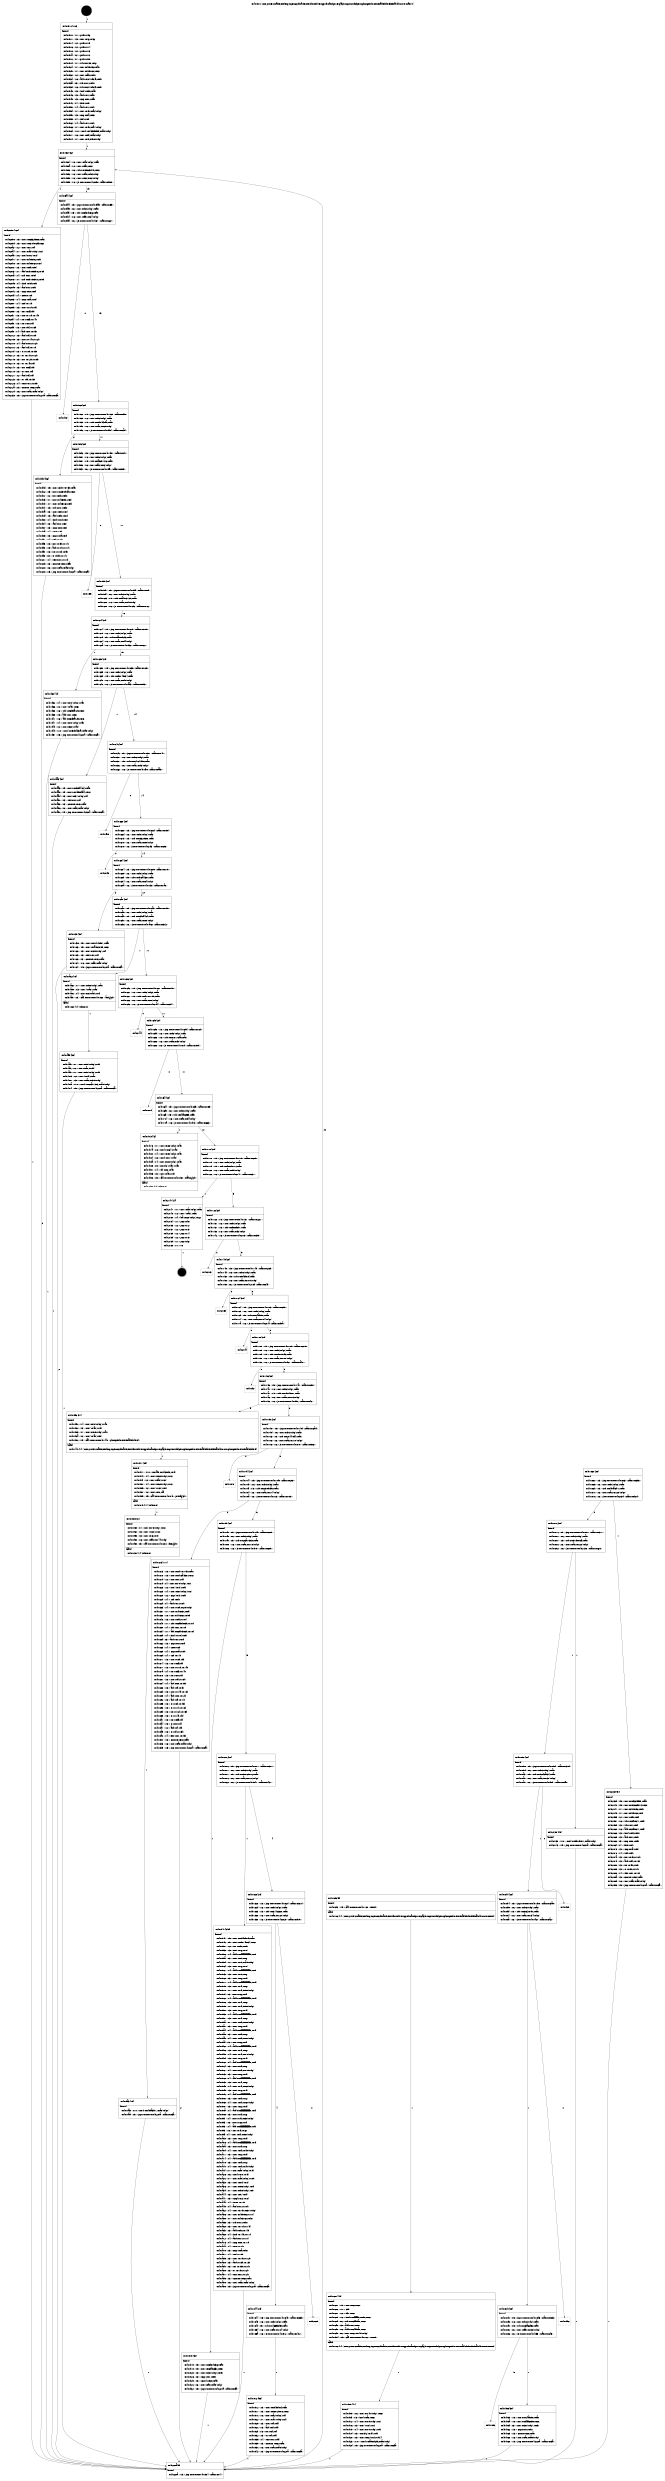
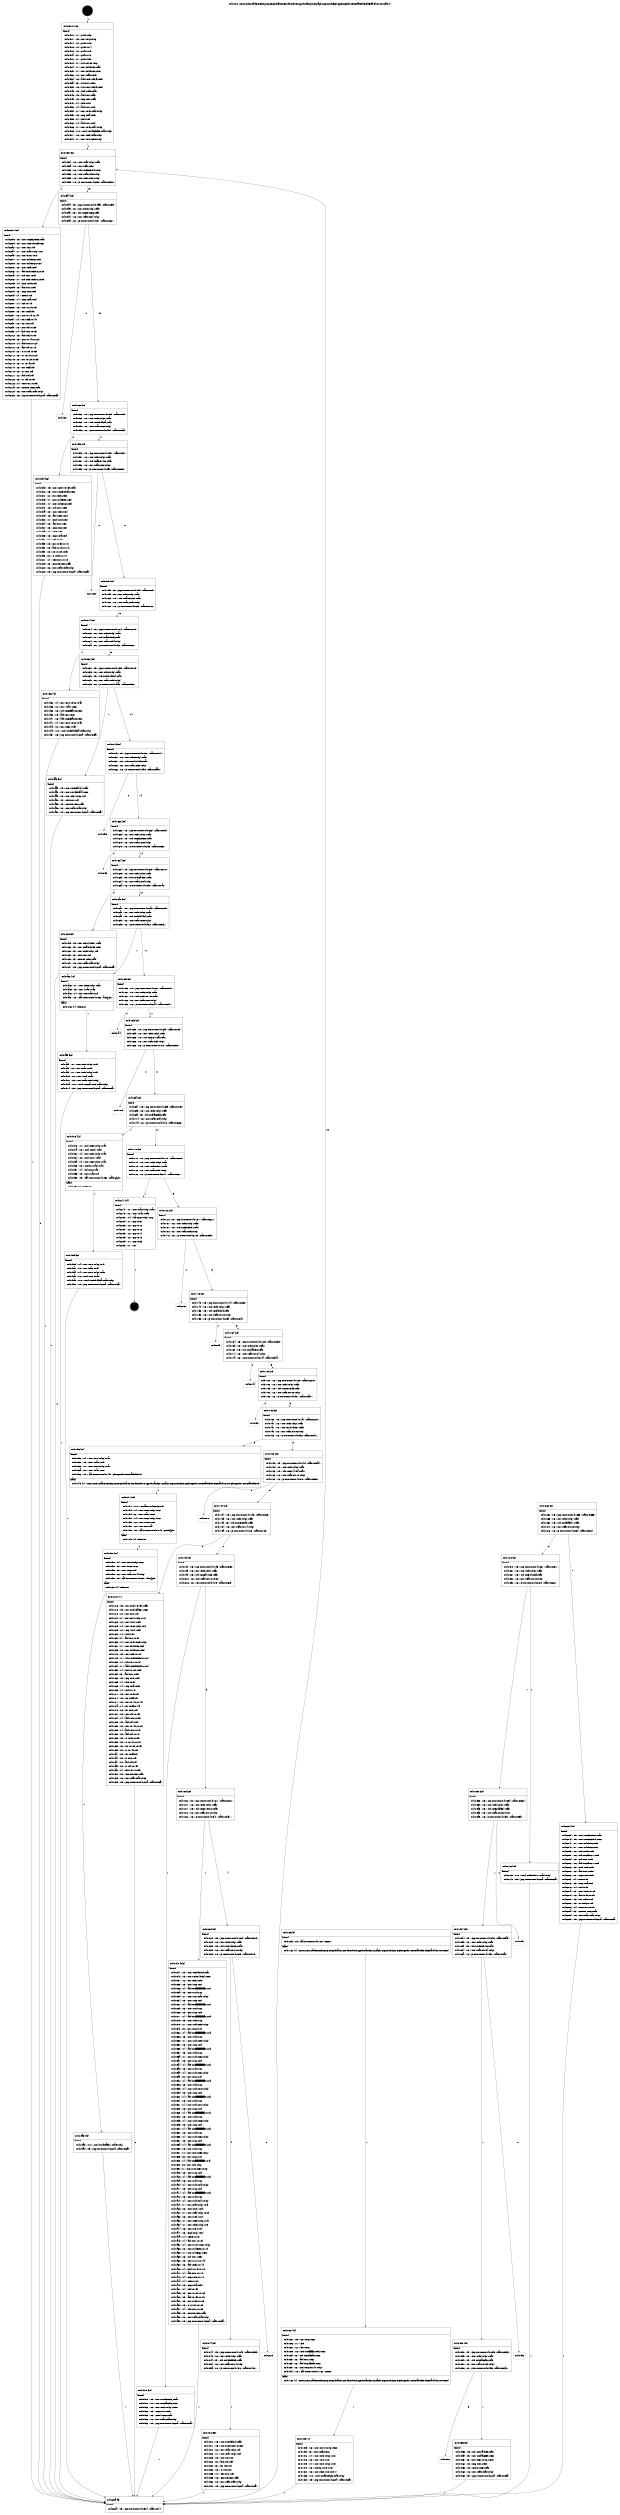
node "0x401b9d [32]": added
